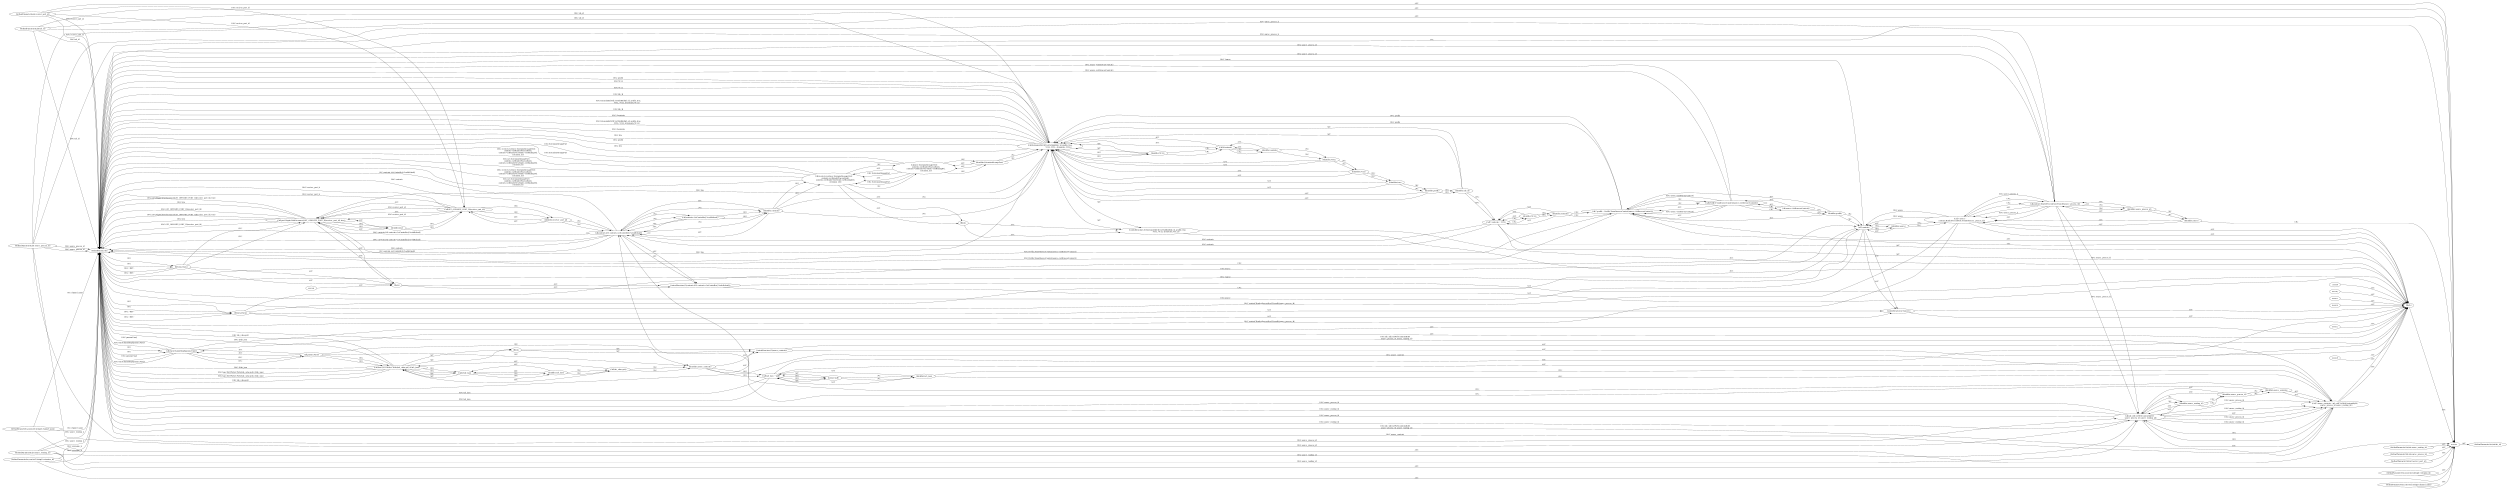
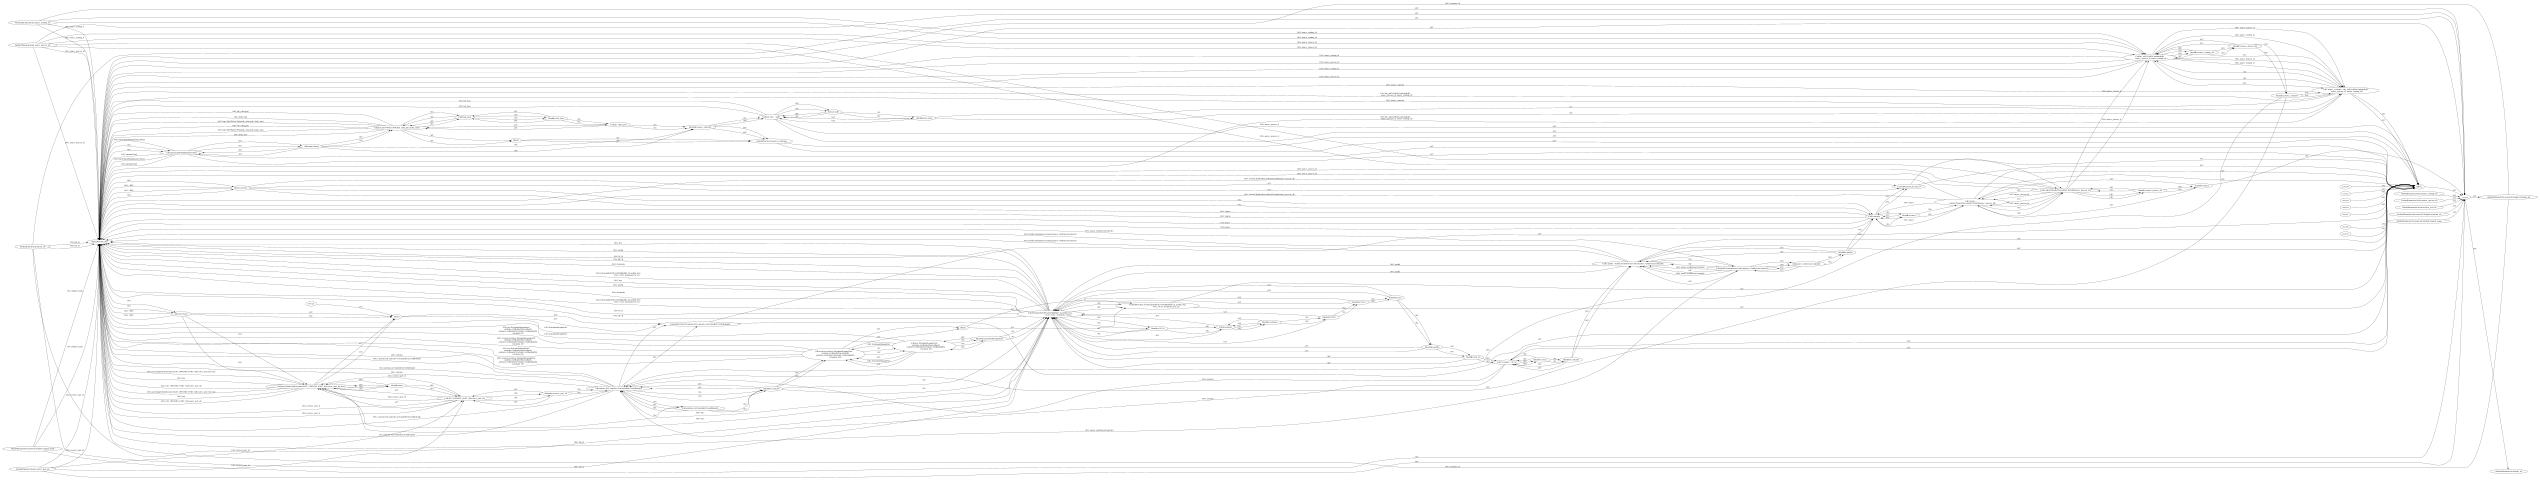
node "1000170": added
edge "(MethodParameterIn,const std::string& extension_id)" -> "1000100": reversed
